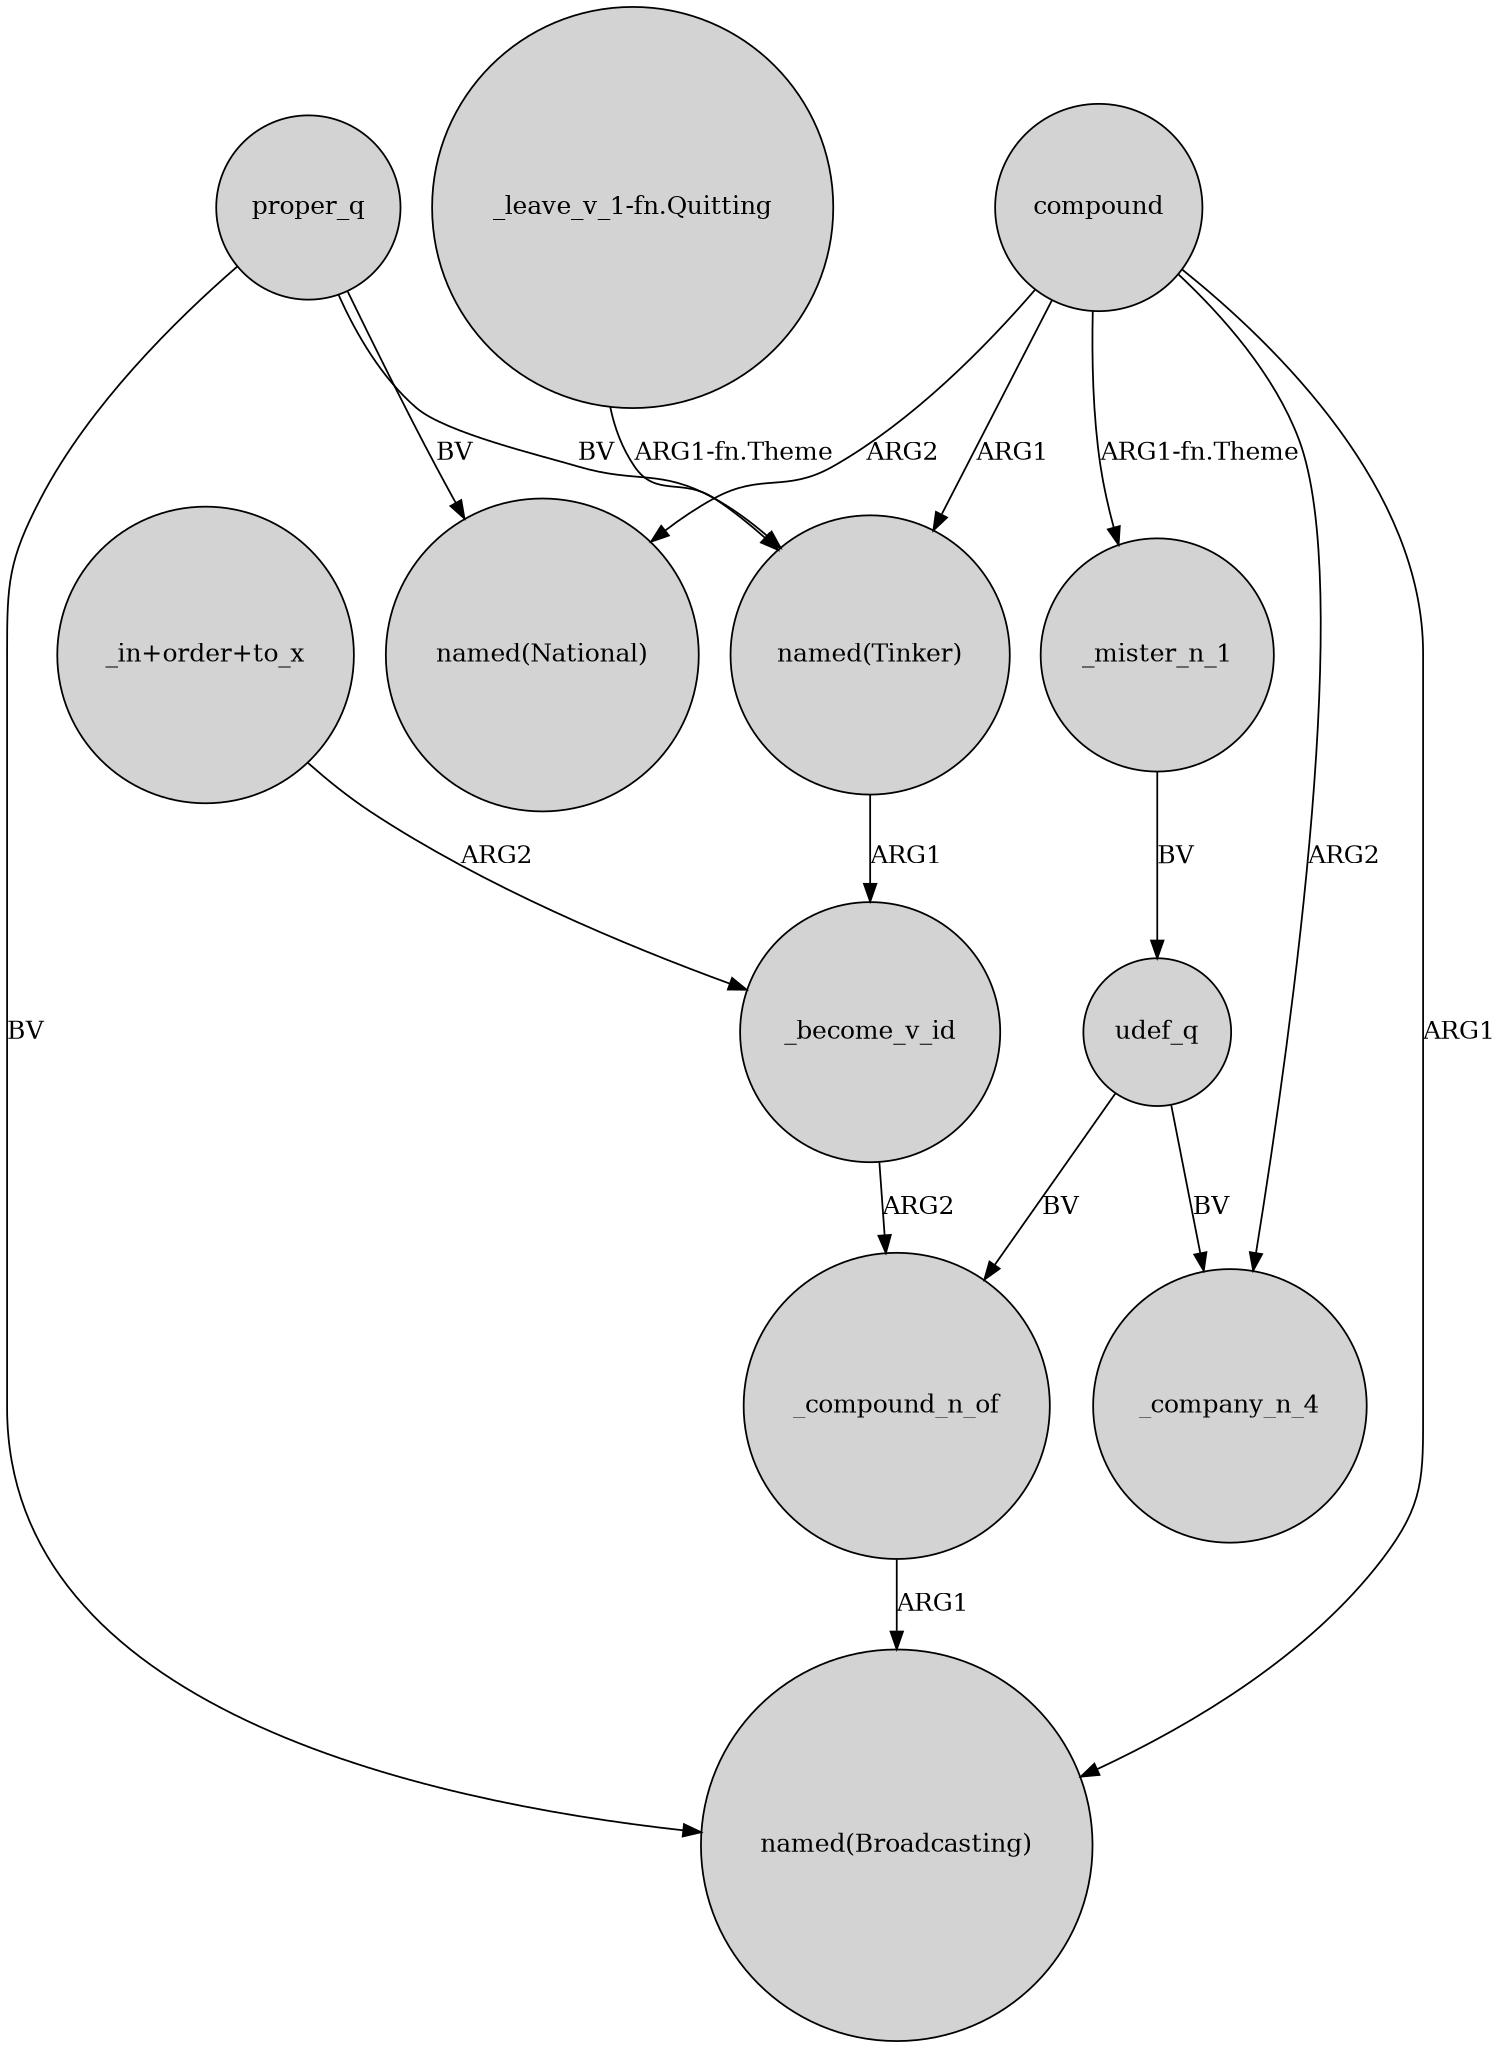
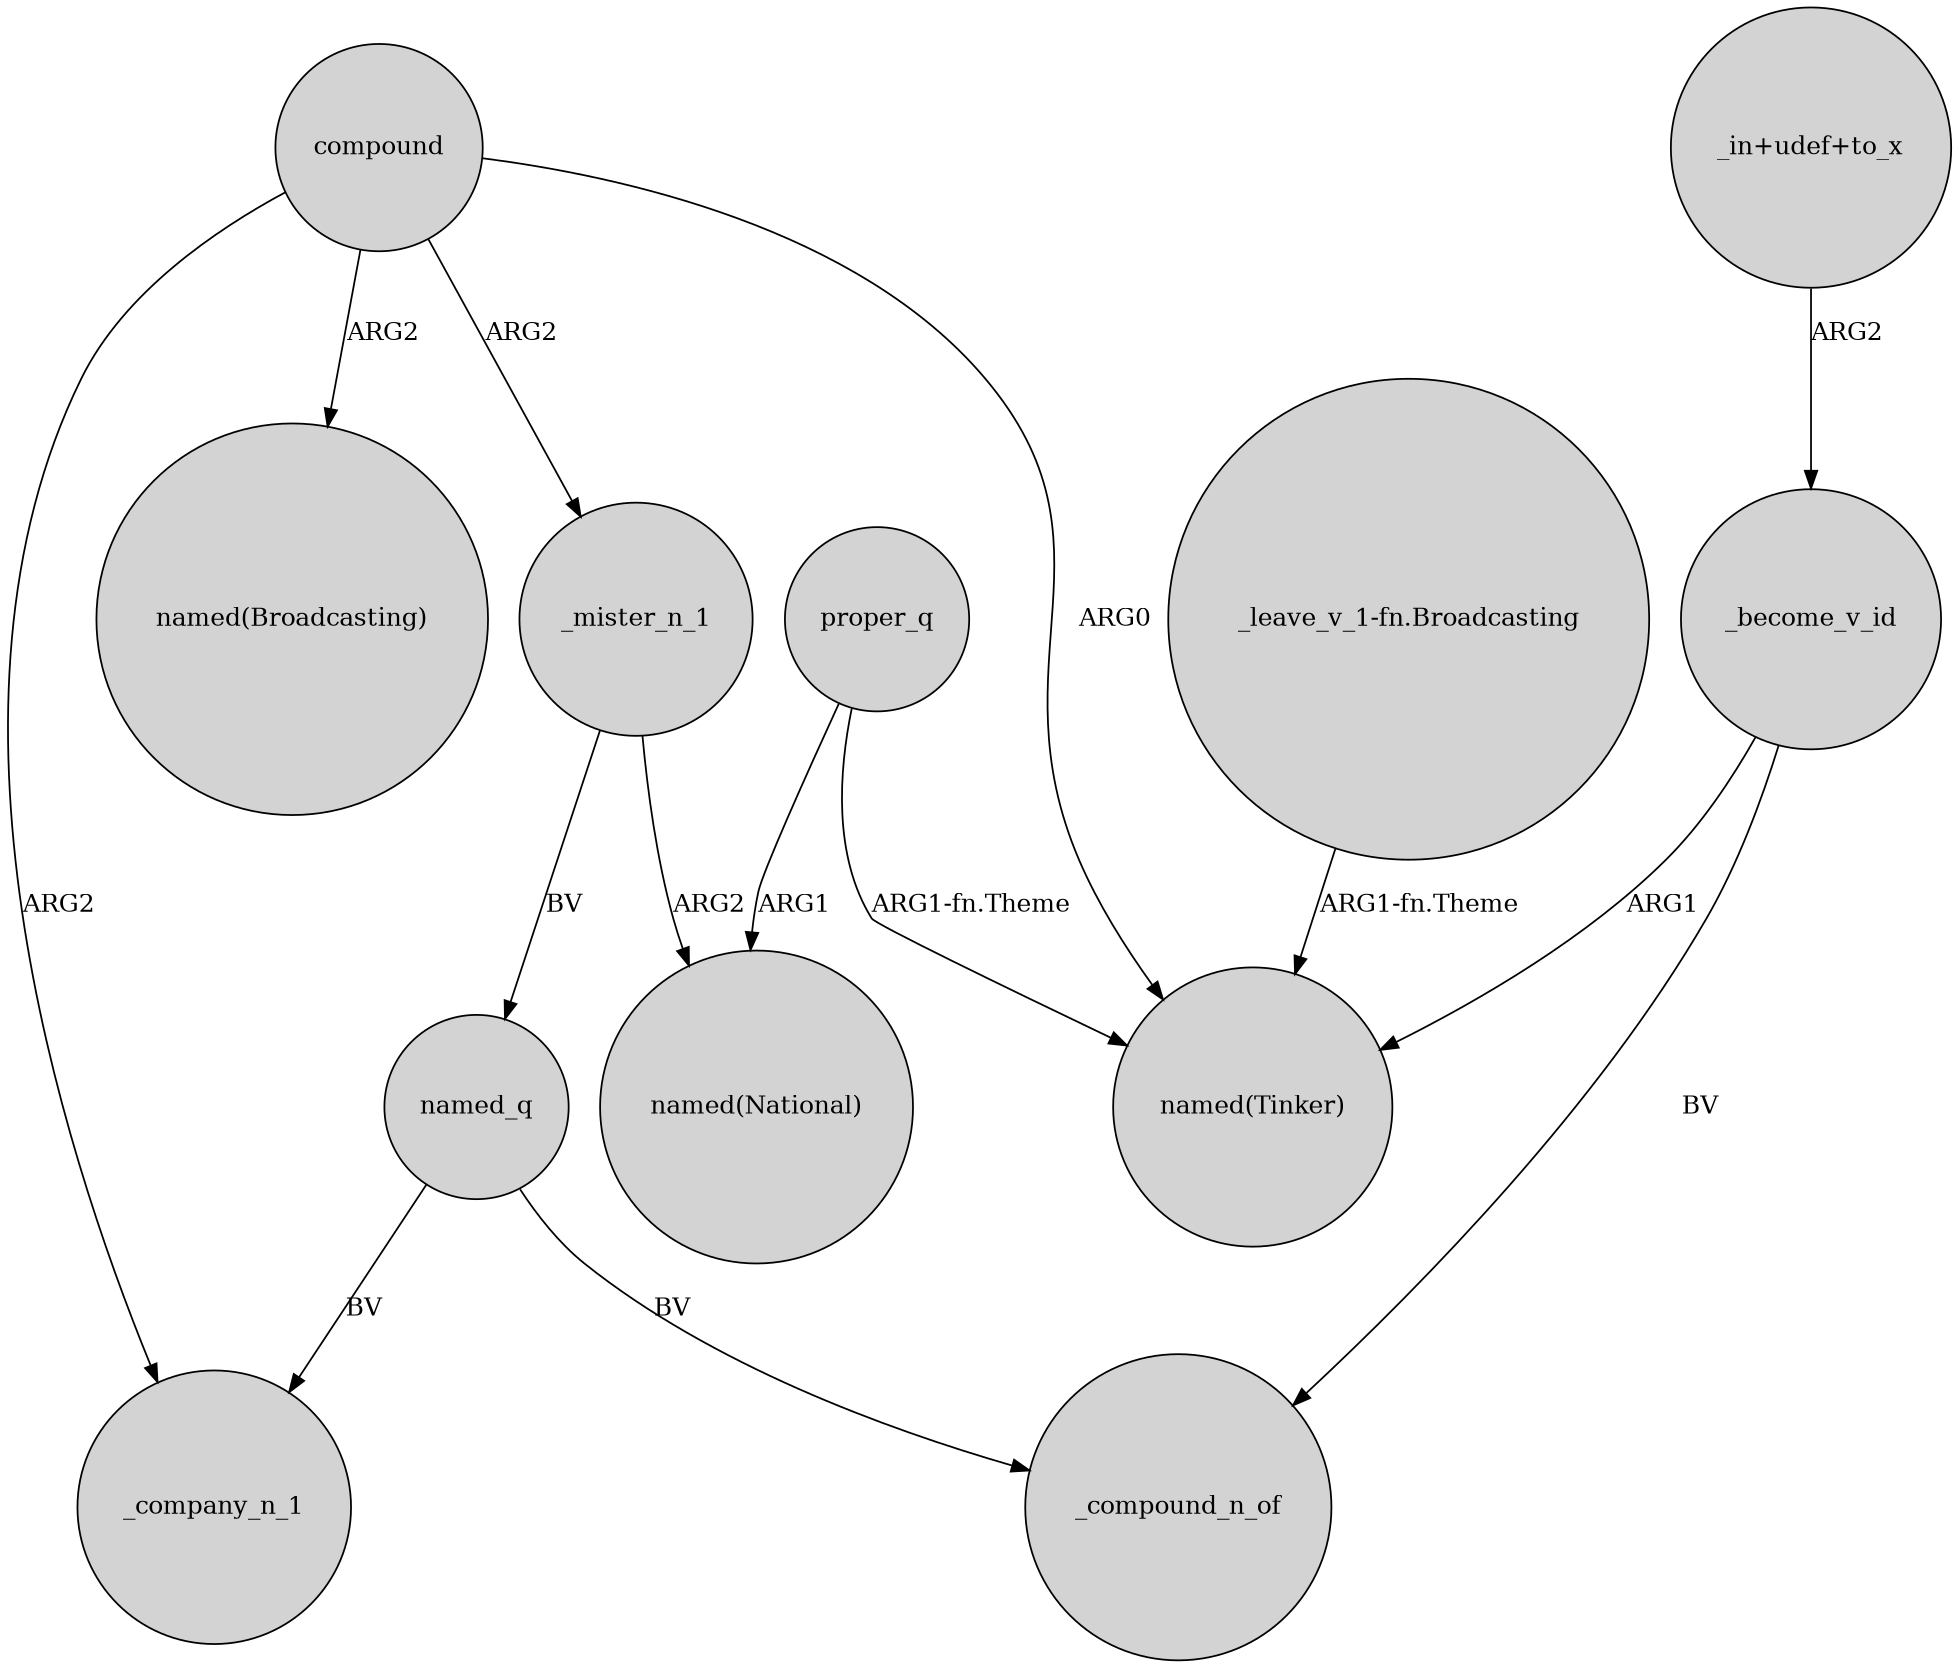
node "_leave_v_1-fn.Quitting": label "_leave_v_1-fn.Quitting" -> "_leave_v_1-fn.Broadcasting"
edge "compound" -> "named(National)": now "_mister_n_1" -> "named(National)"
edge "proper_q" -> "named(National)": label "BV" -> "ARG1"
edge "proper_q" -> "named(Tinker)": label "BV" -> "ARG1-fn.Theme"
edge "compound" -> "named(Tinker)": label "ARG1" -> "ARG0"
edge "compound" -> "_mister_n_1": label "ARG1-fn.Theme" -> "ARG2"
node "_in+order+to_x": label "_in+order+to_x" -> "_in+udef+to_x"
edge "named(Tinker)" -> "_become_v_id": reversed
node "udef_q": label "udef_q" -> "named_q"
edge "compound" -> "named(Broadcasting)": label "ARG1" -> "ARG2"
edge "_become_v_id" -> "_compound_n_of": label "ARG2" -> "BV"
edge "proper_q" -> "named(Broadcasting)": removed, label "BV"
node "_company_n_4": label "_company_n_4" -> "_company_n_1"
edge "_compound_n_of" -> "named(Broadcasting)": removed, label "ARG1"
